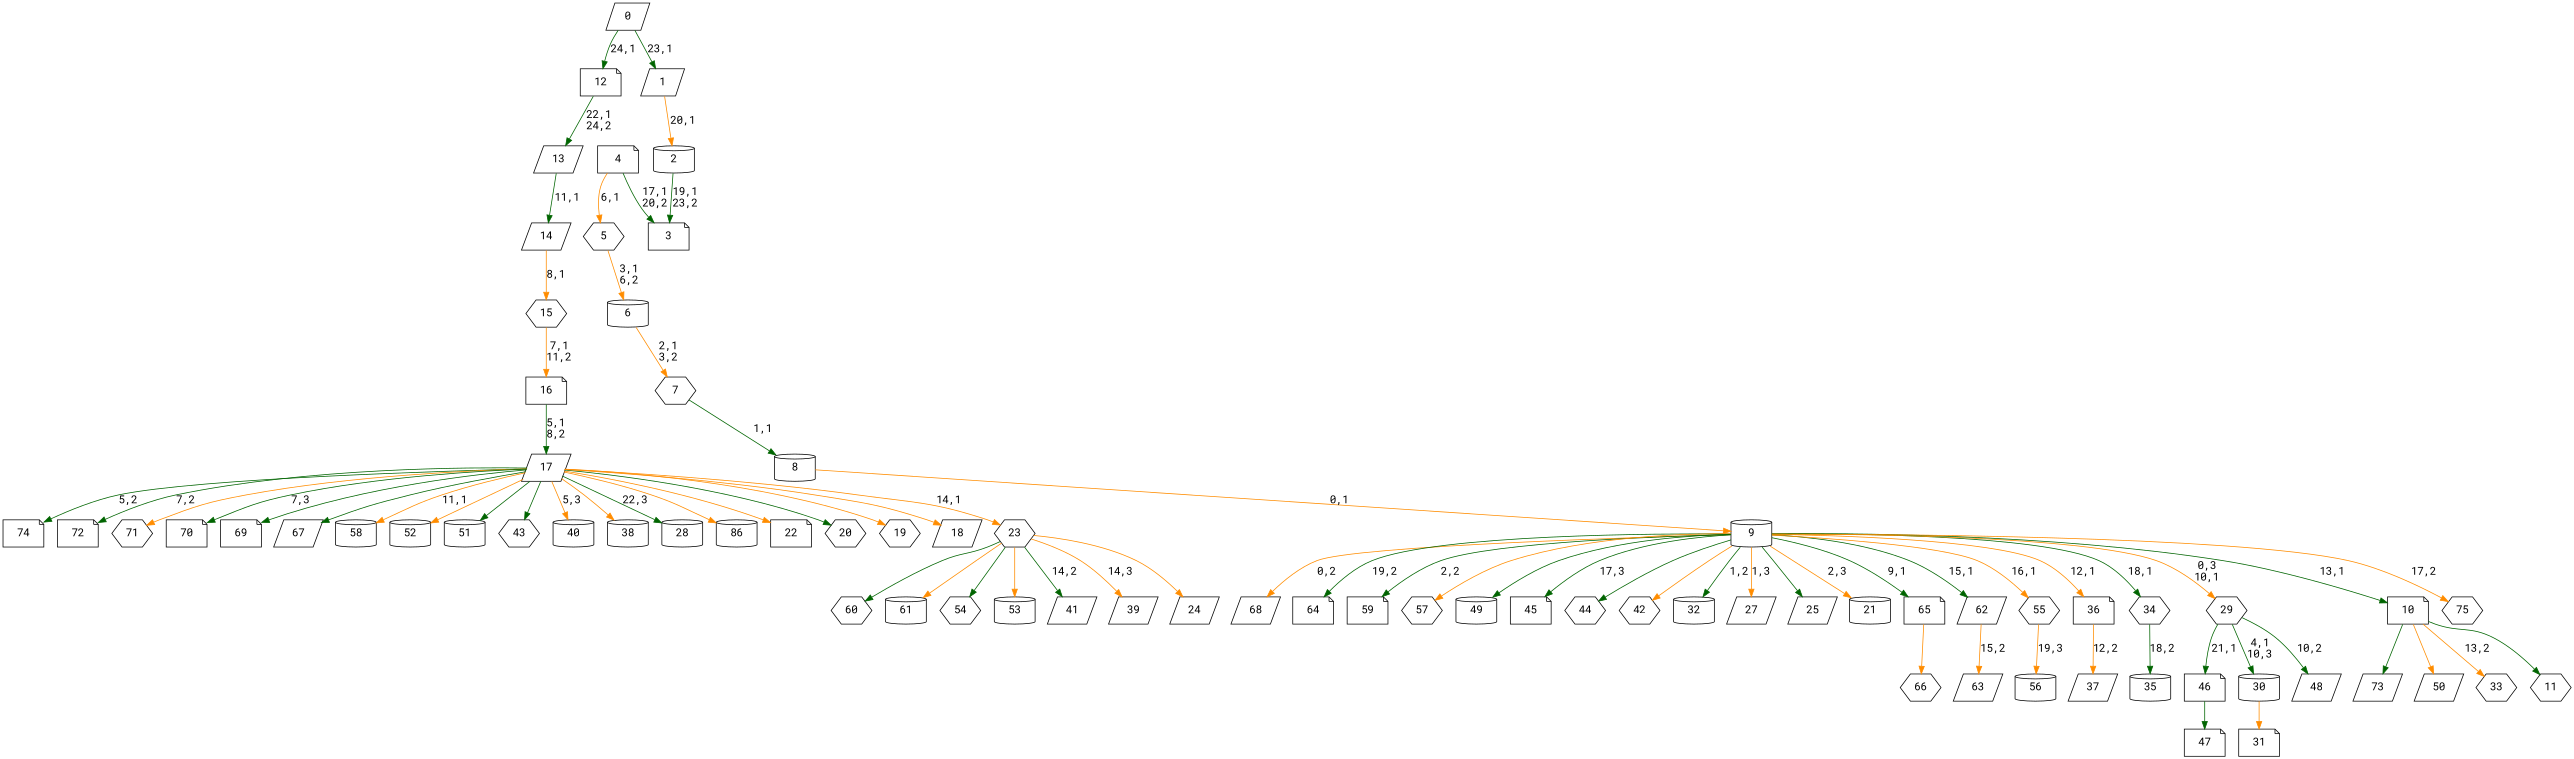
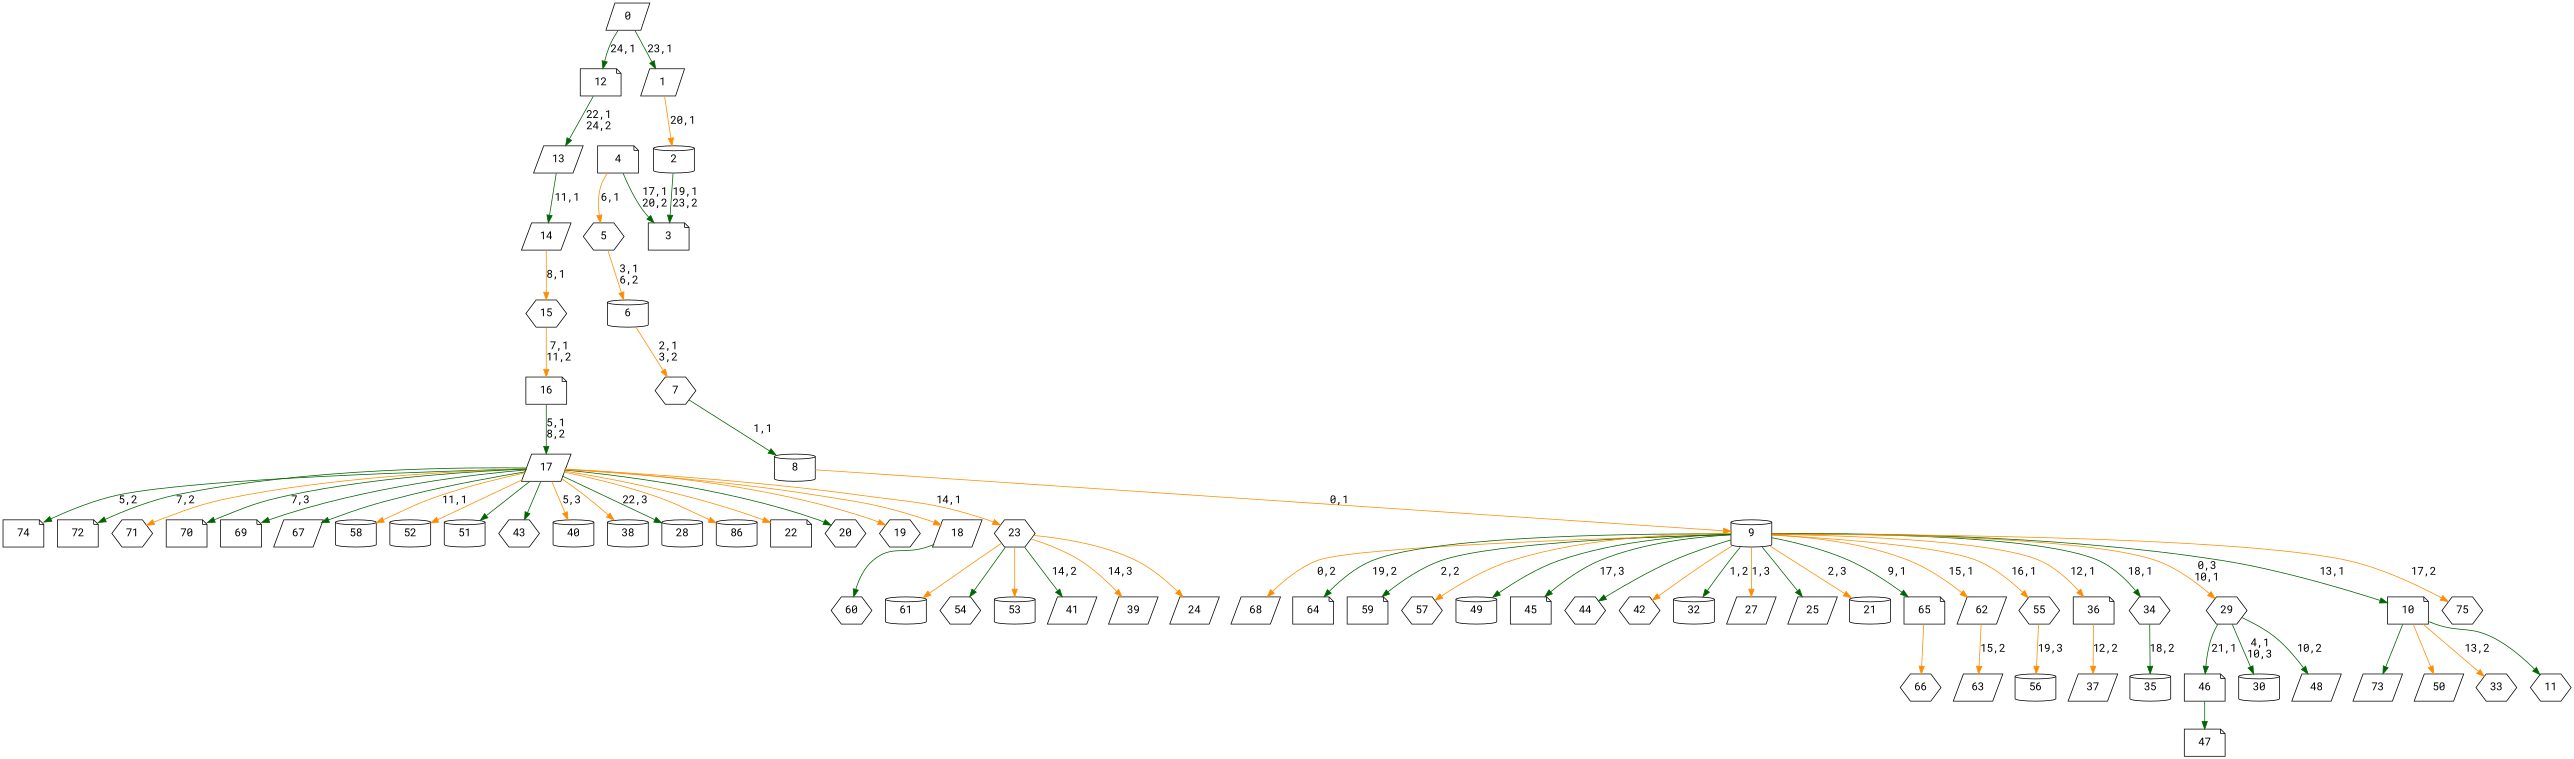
edge "9" -> "62": color darkgreen -> darkorange
edge "23" -> "60": now "18" -> "60"
node "31": removed
